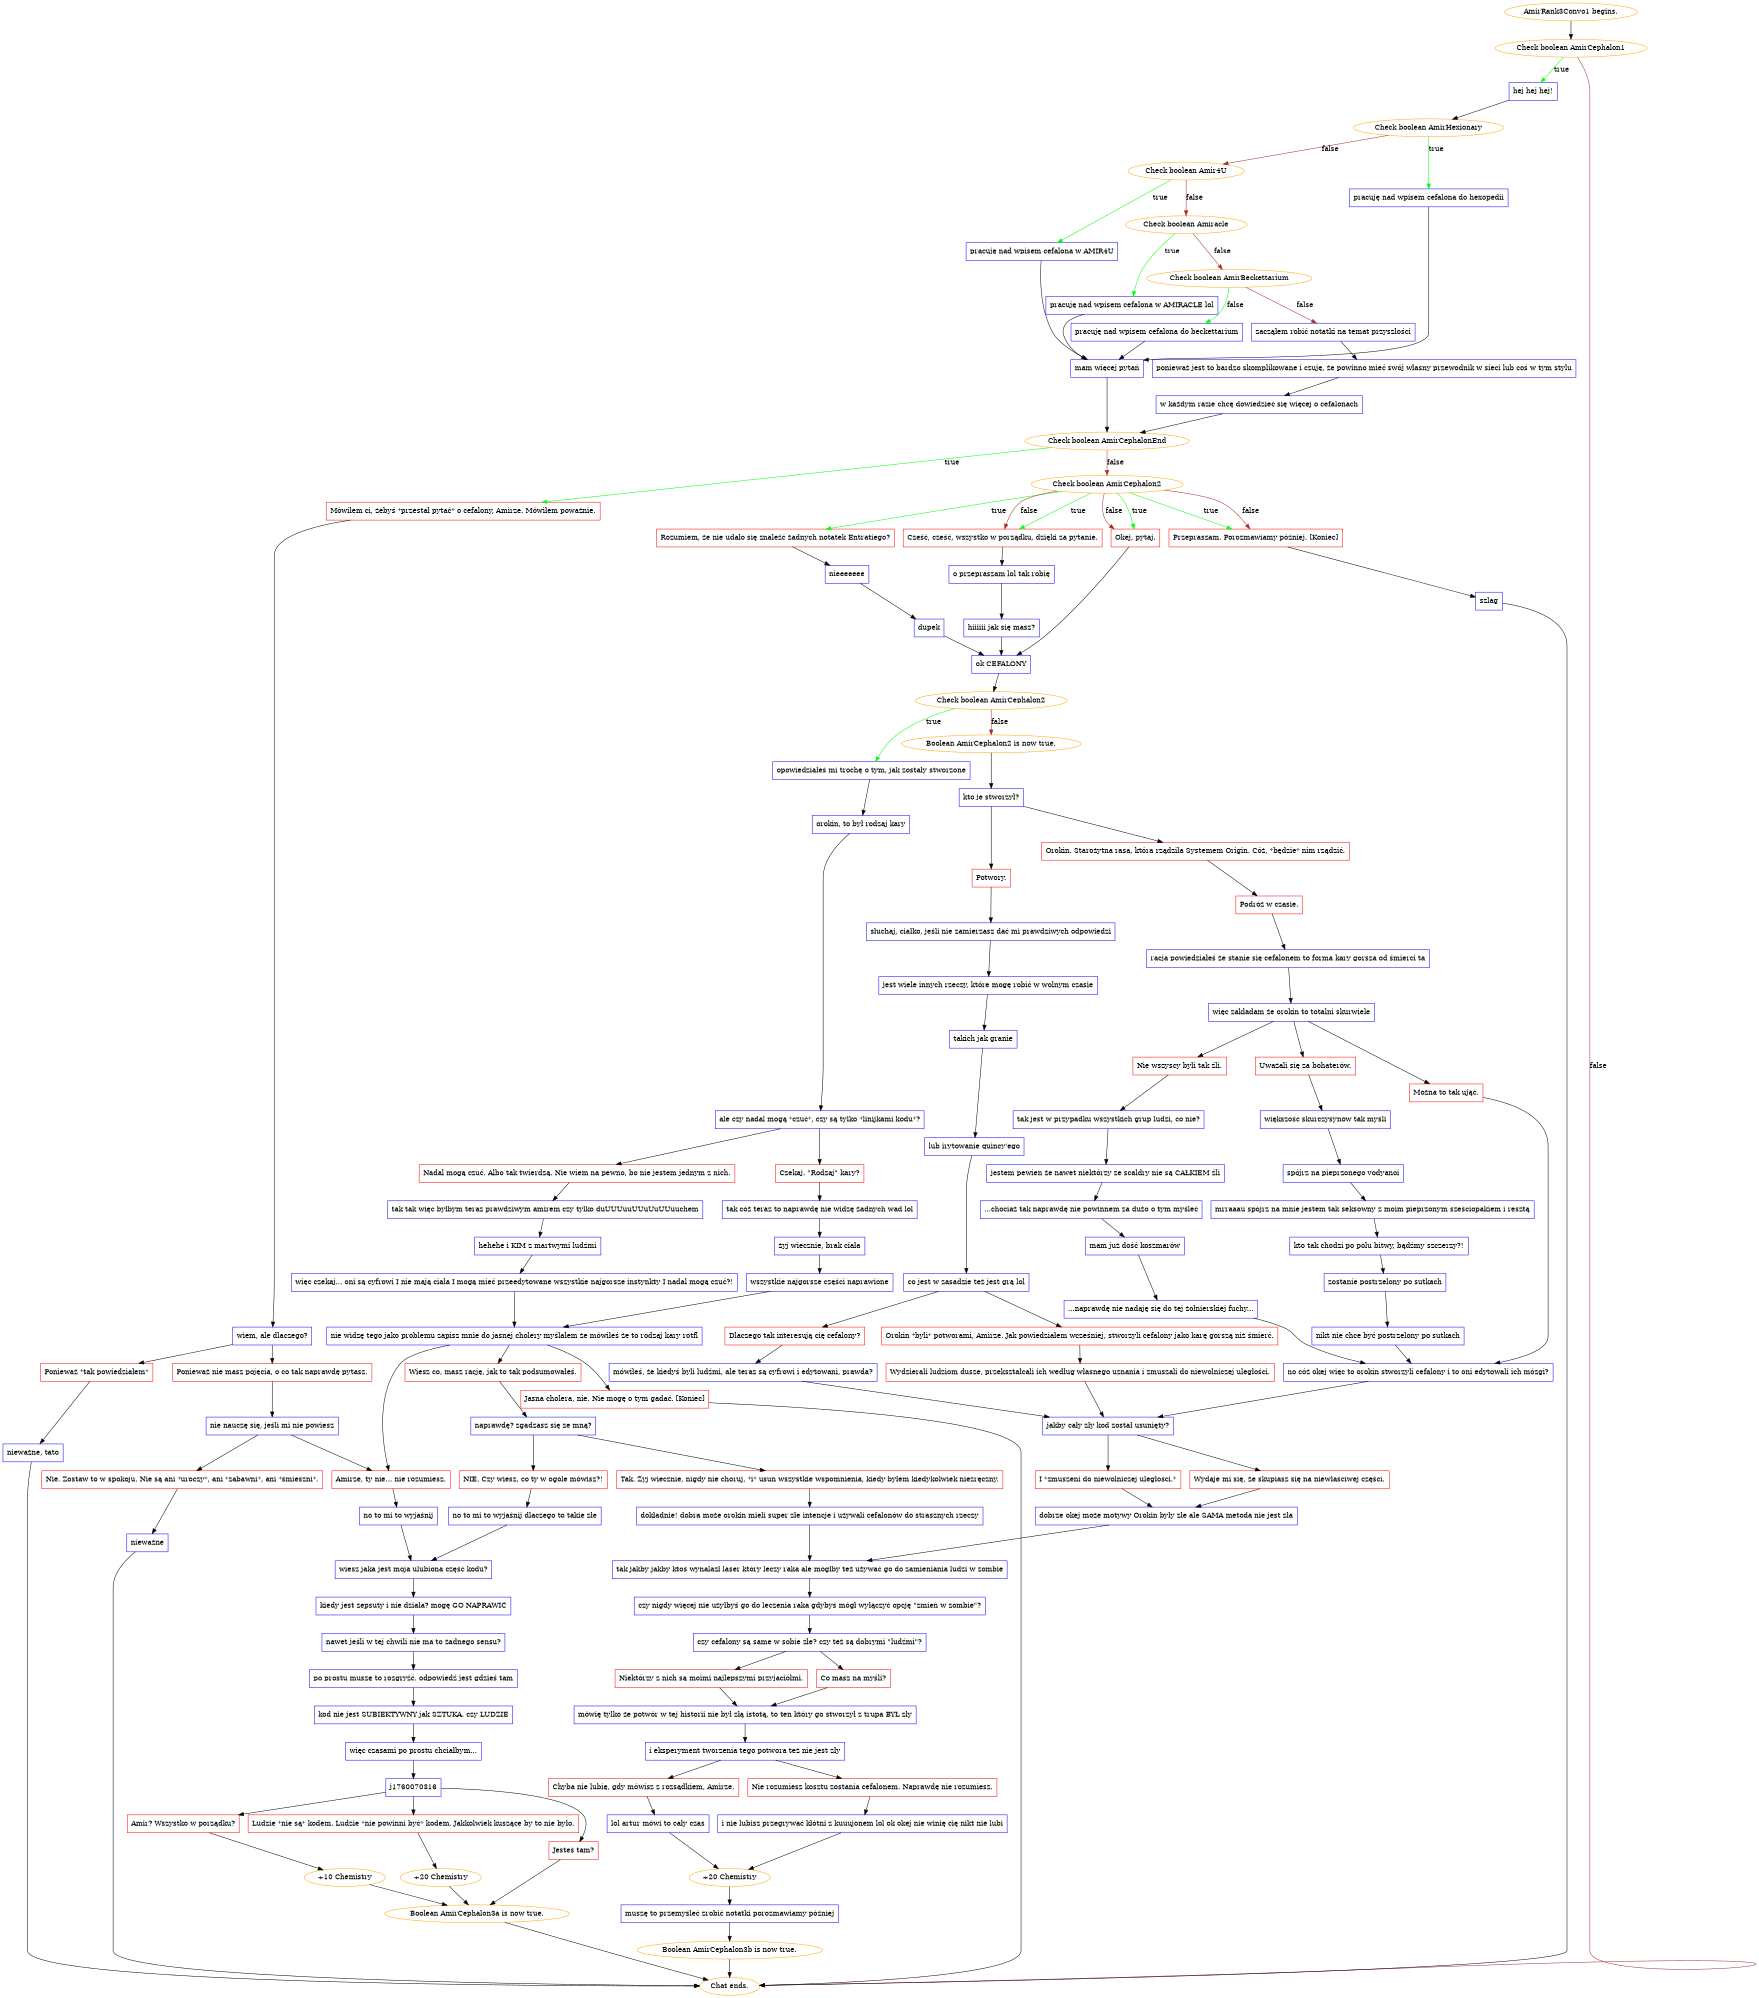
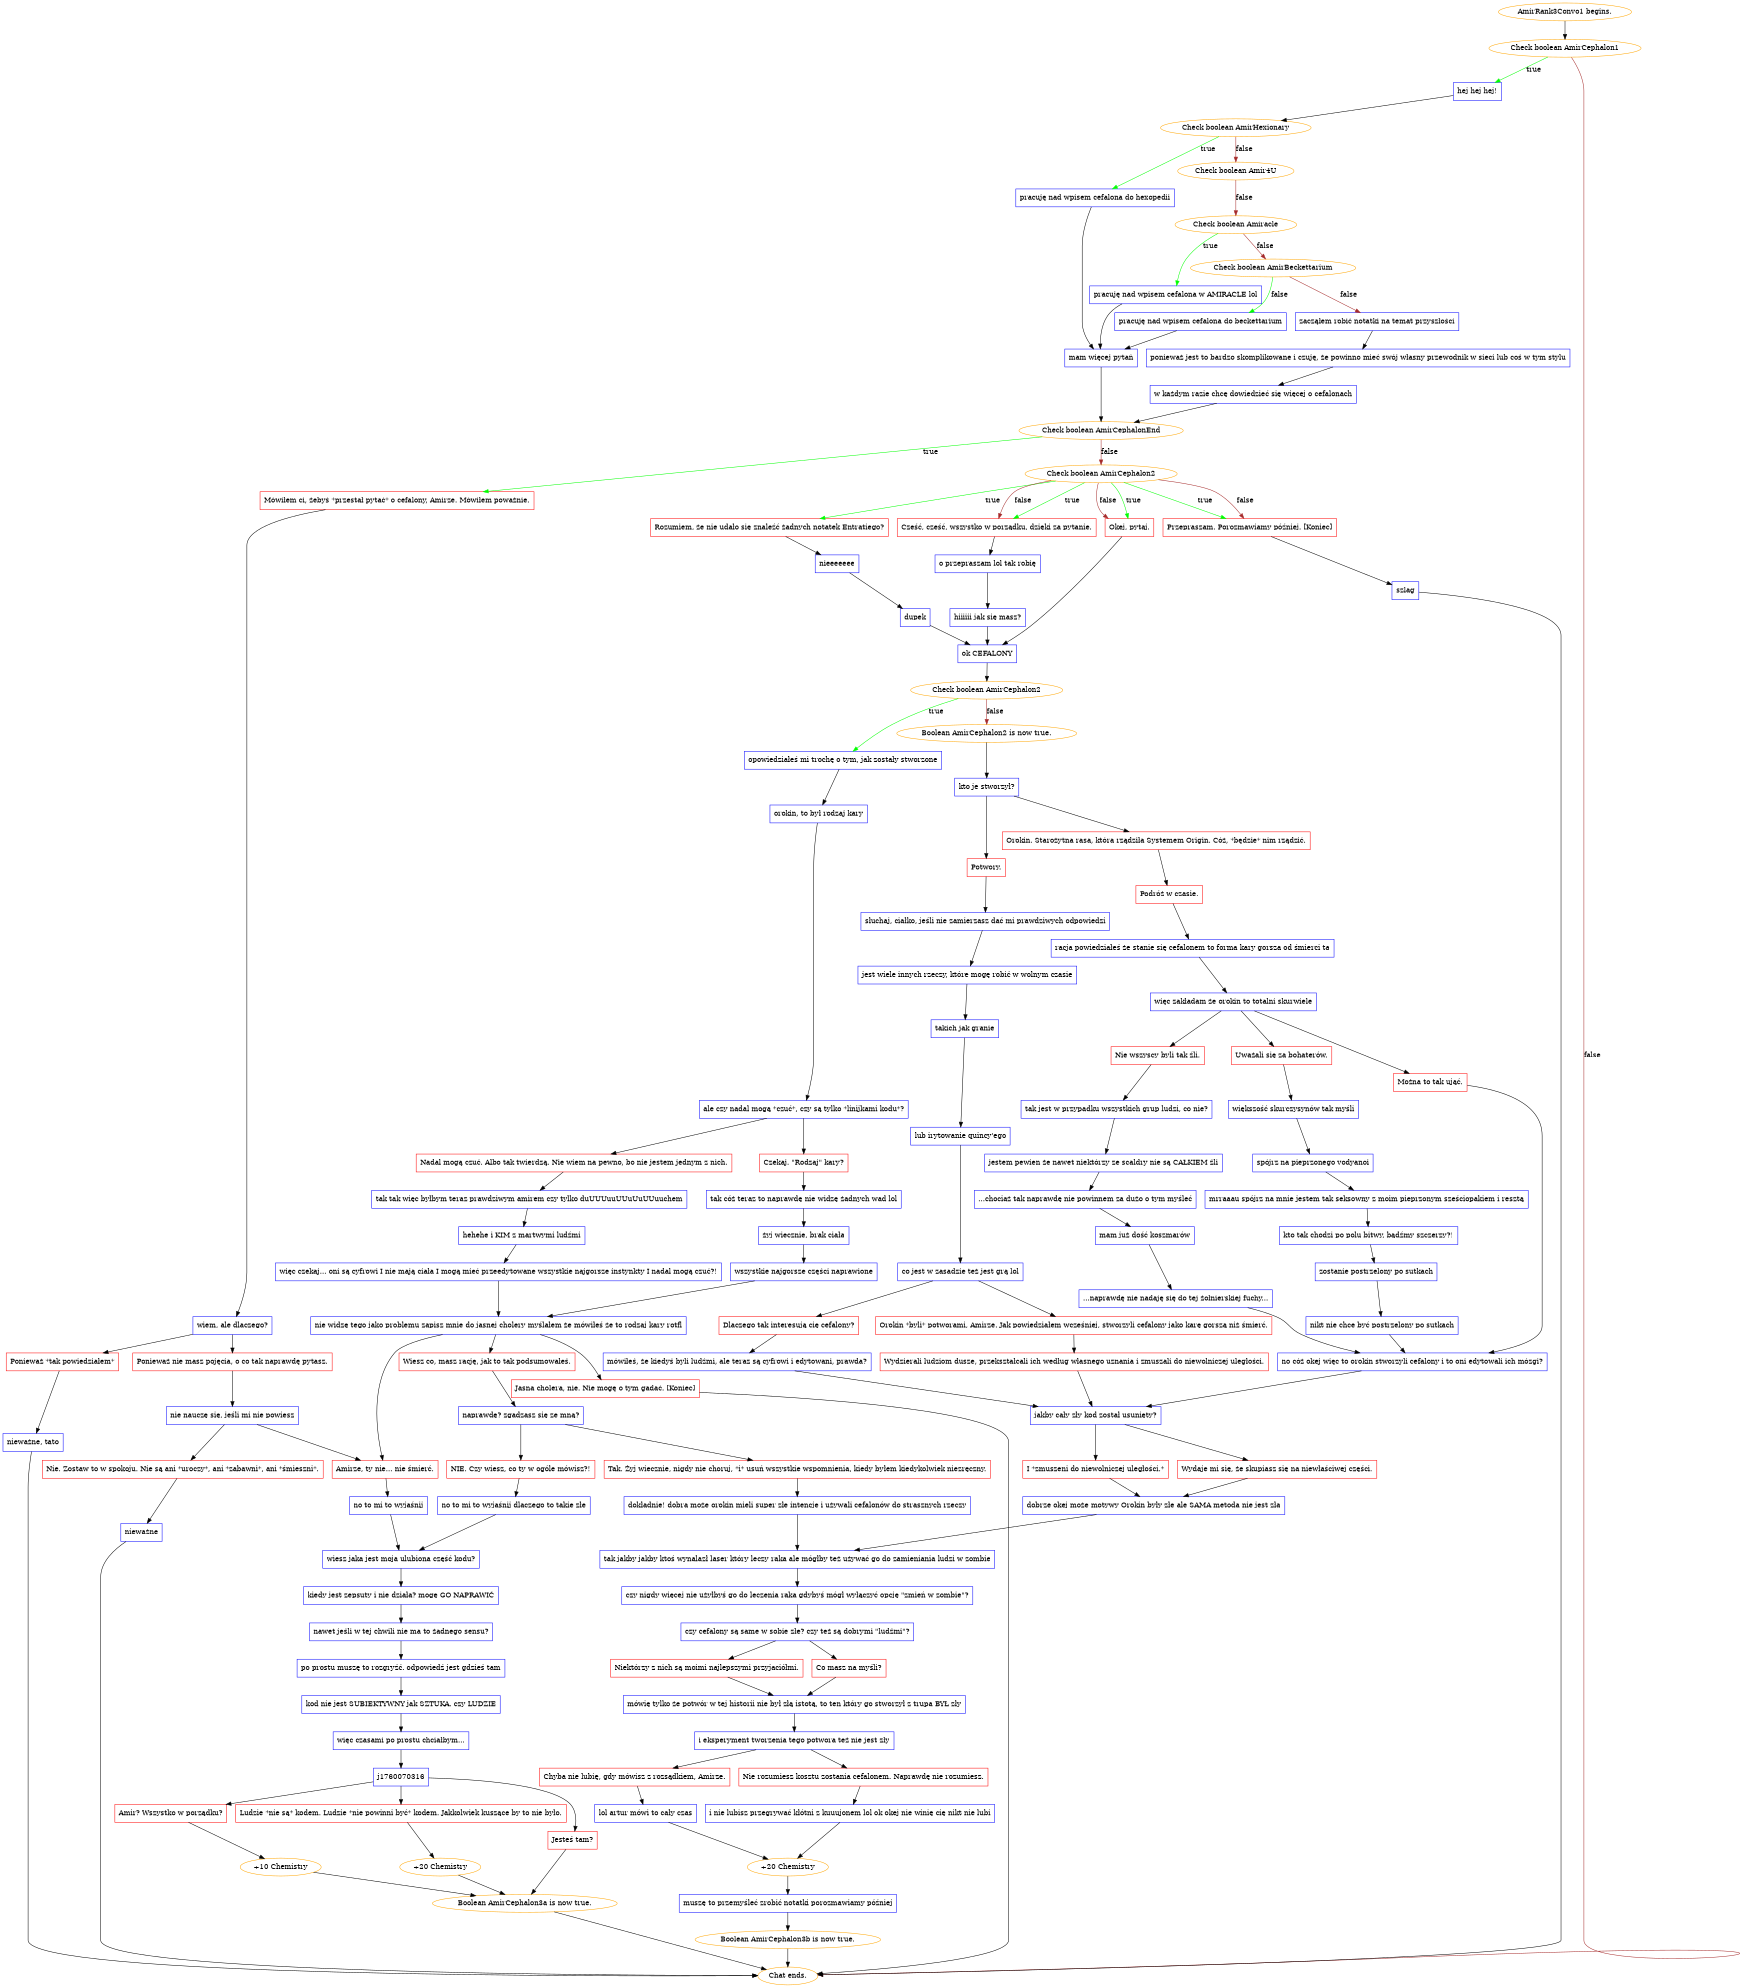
node "pracuję nad wpisem cefalona w AMIR4U": removed
node "Amirze, ty nie... nie rozumiesz.": label "Amirze, ty nie... nie rozumiesz." -> "Amirze, ty nie... nie śmierć."
